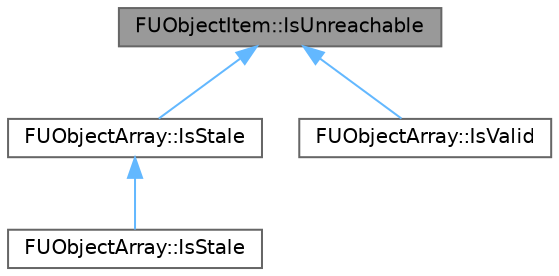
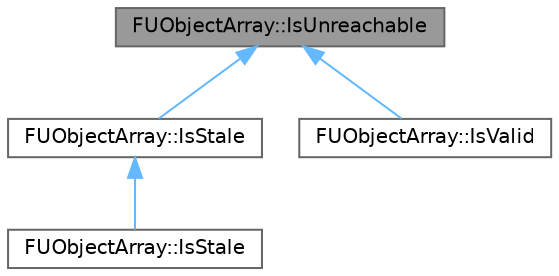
node "FUObjectItem::IsUnreachable": label "FUObjectItem::IsUnreachable" -> "FUObjectArray::IsUnreachable"
